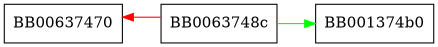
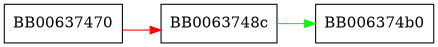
edge "BB0063748c" -> "BB00637470": reversed
node "BB001374b0": label "BB001374b0" -> "BB006374b0"
